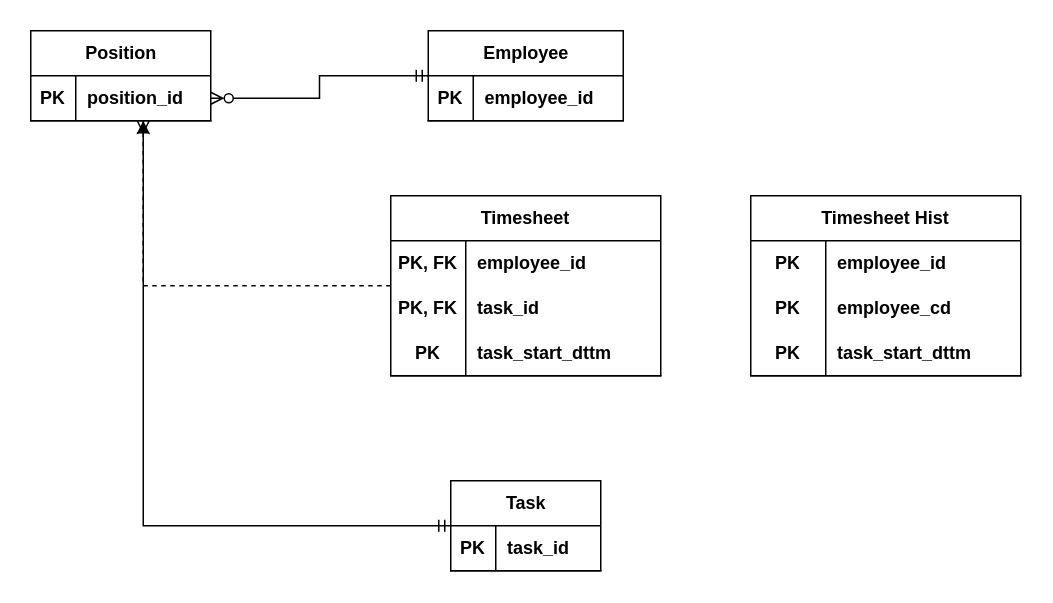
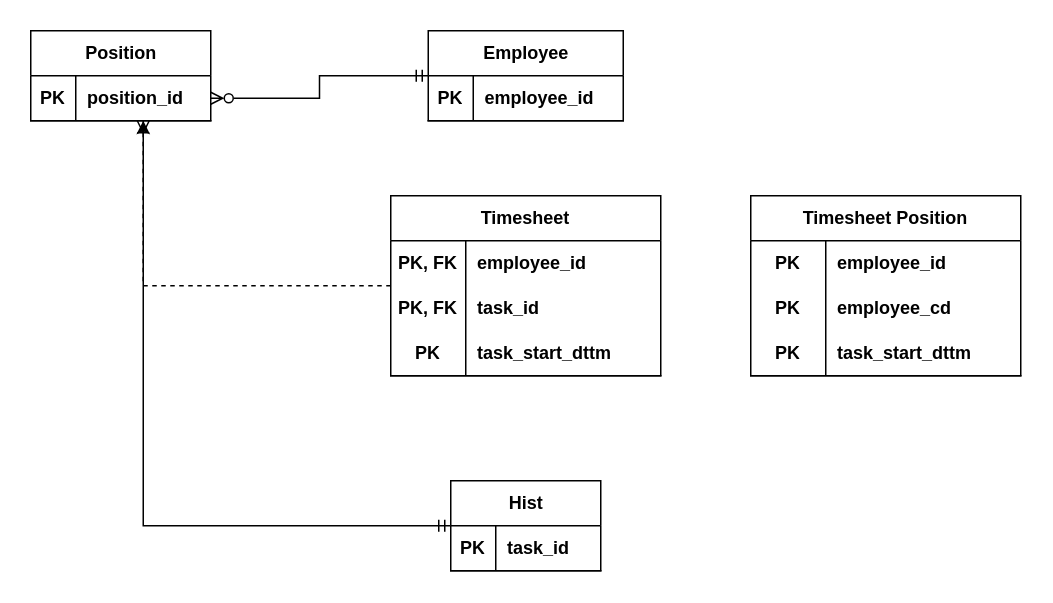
node "Timesheet Hist": label "Timesheet Hist" -> "Timesheet Position"
node "Task": label "Task" -> "Hist"
